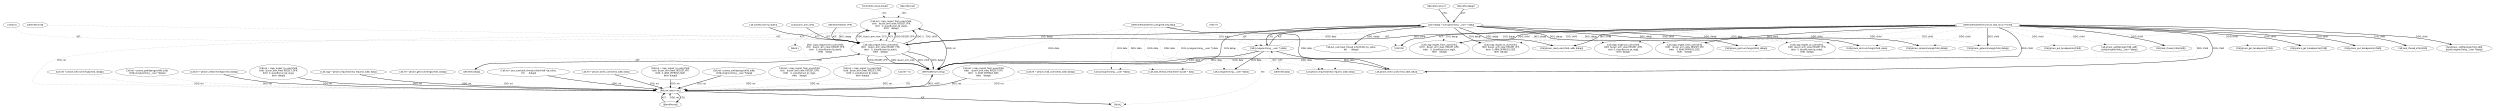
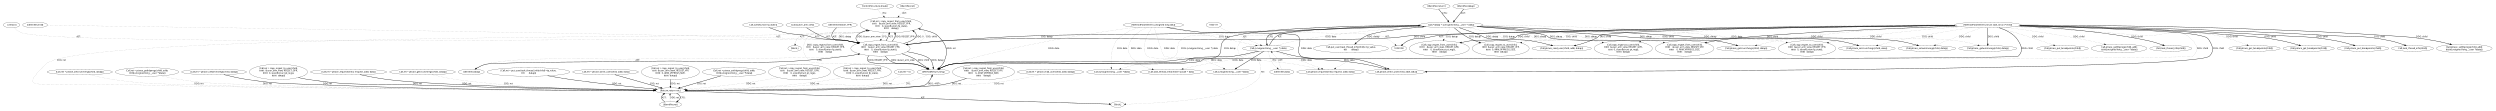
node "(Call,copy = ptrace_request(child, request, addr, data))": label "(Call,copy = ptrace_request(child, request, addr, data))" -> "(Call,ret = ptrace_request(child, request, addr, data))"
